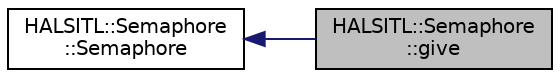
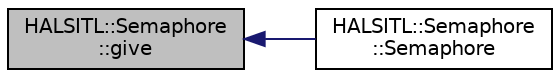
edge "HALSITL::Semaphore ::give" -> "HALSITL::Semaphore ::Semaphore": reversed
